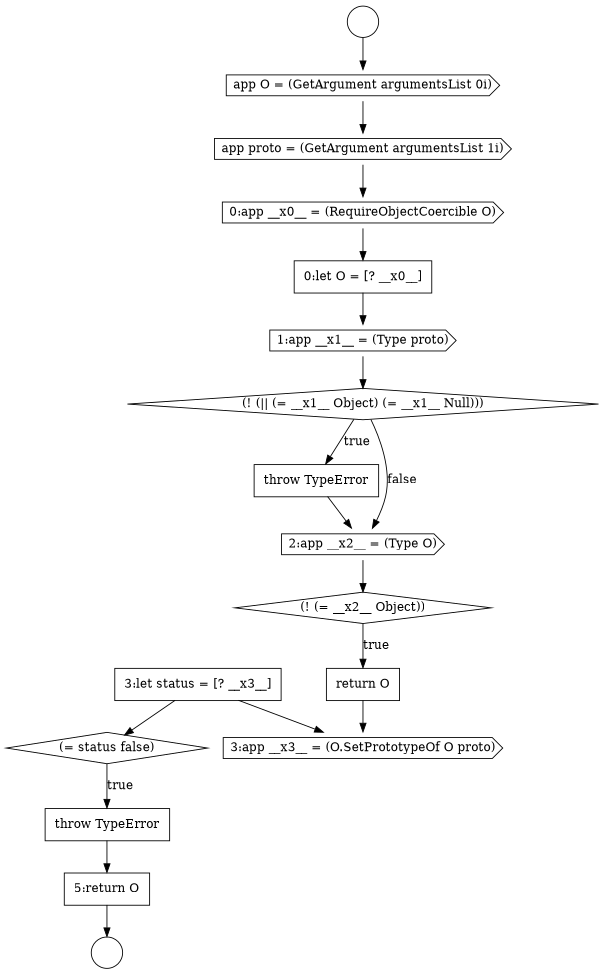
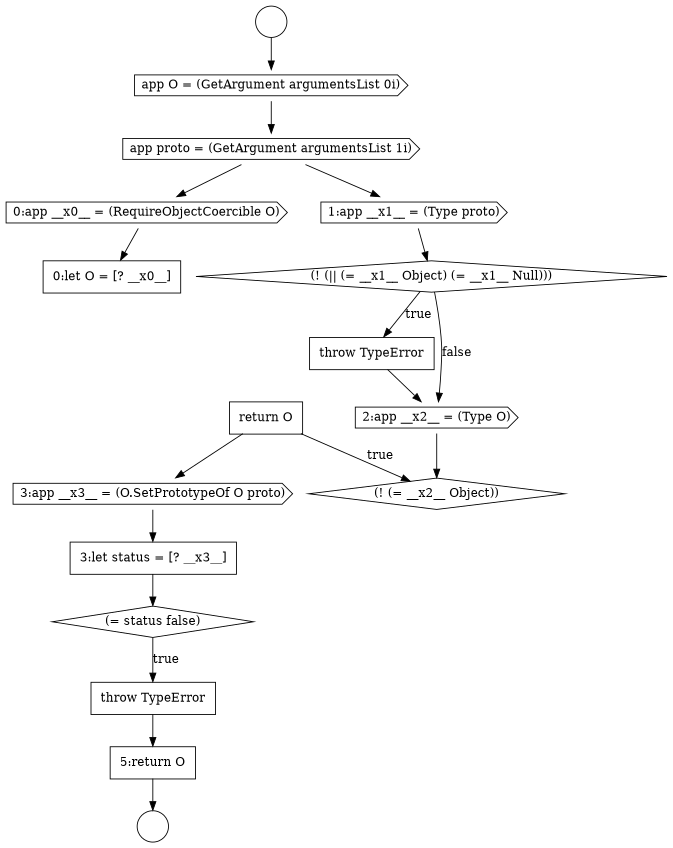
edge "0:let O = [? __x0__]" -> "1:app __x1__ = (Type proto)": now "app proto = (GetArgument argumentsList 1i)" -> "1:app __x1__ = (Type proto)"
edge "(! (= __x2__ Object))" -> "return O": reversed
edge "3:let status = [? __x3__]" -> "3:app __x3__ = (O.SetPrototypeOf O proto)": reversed
